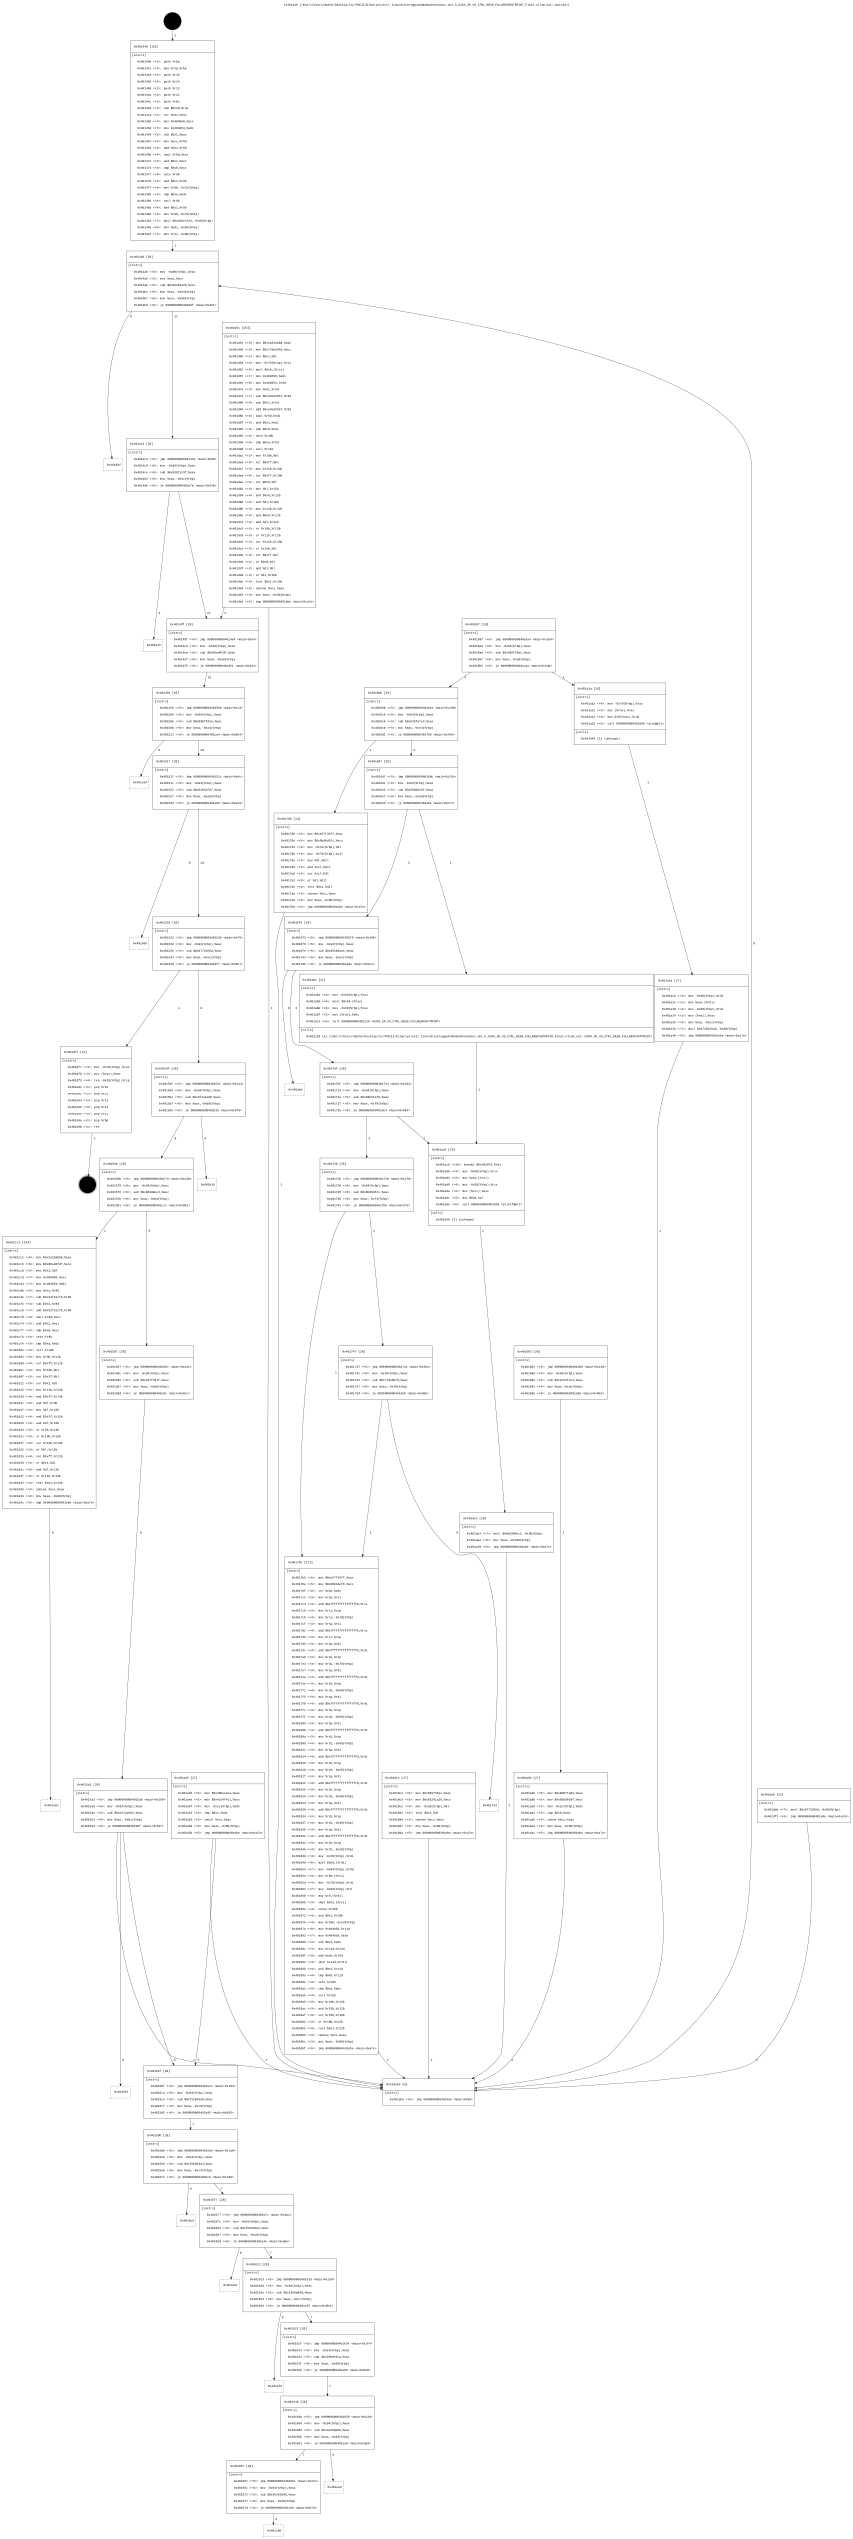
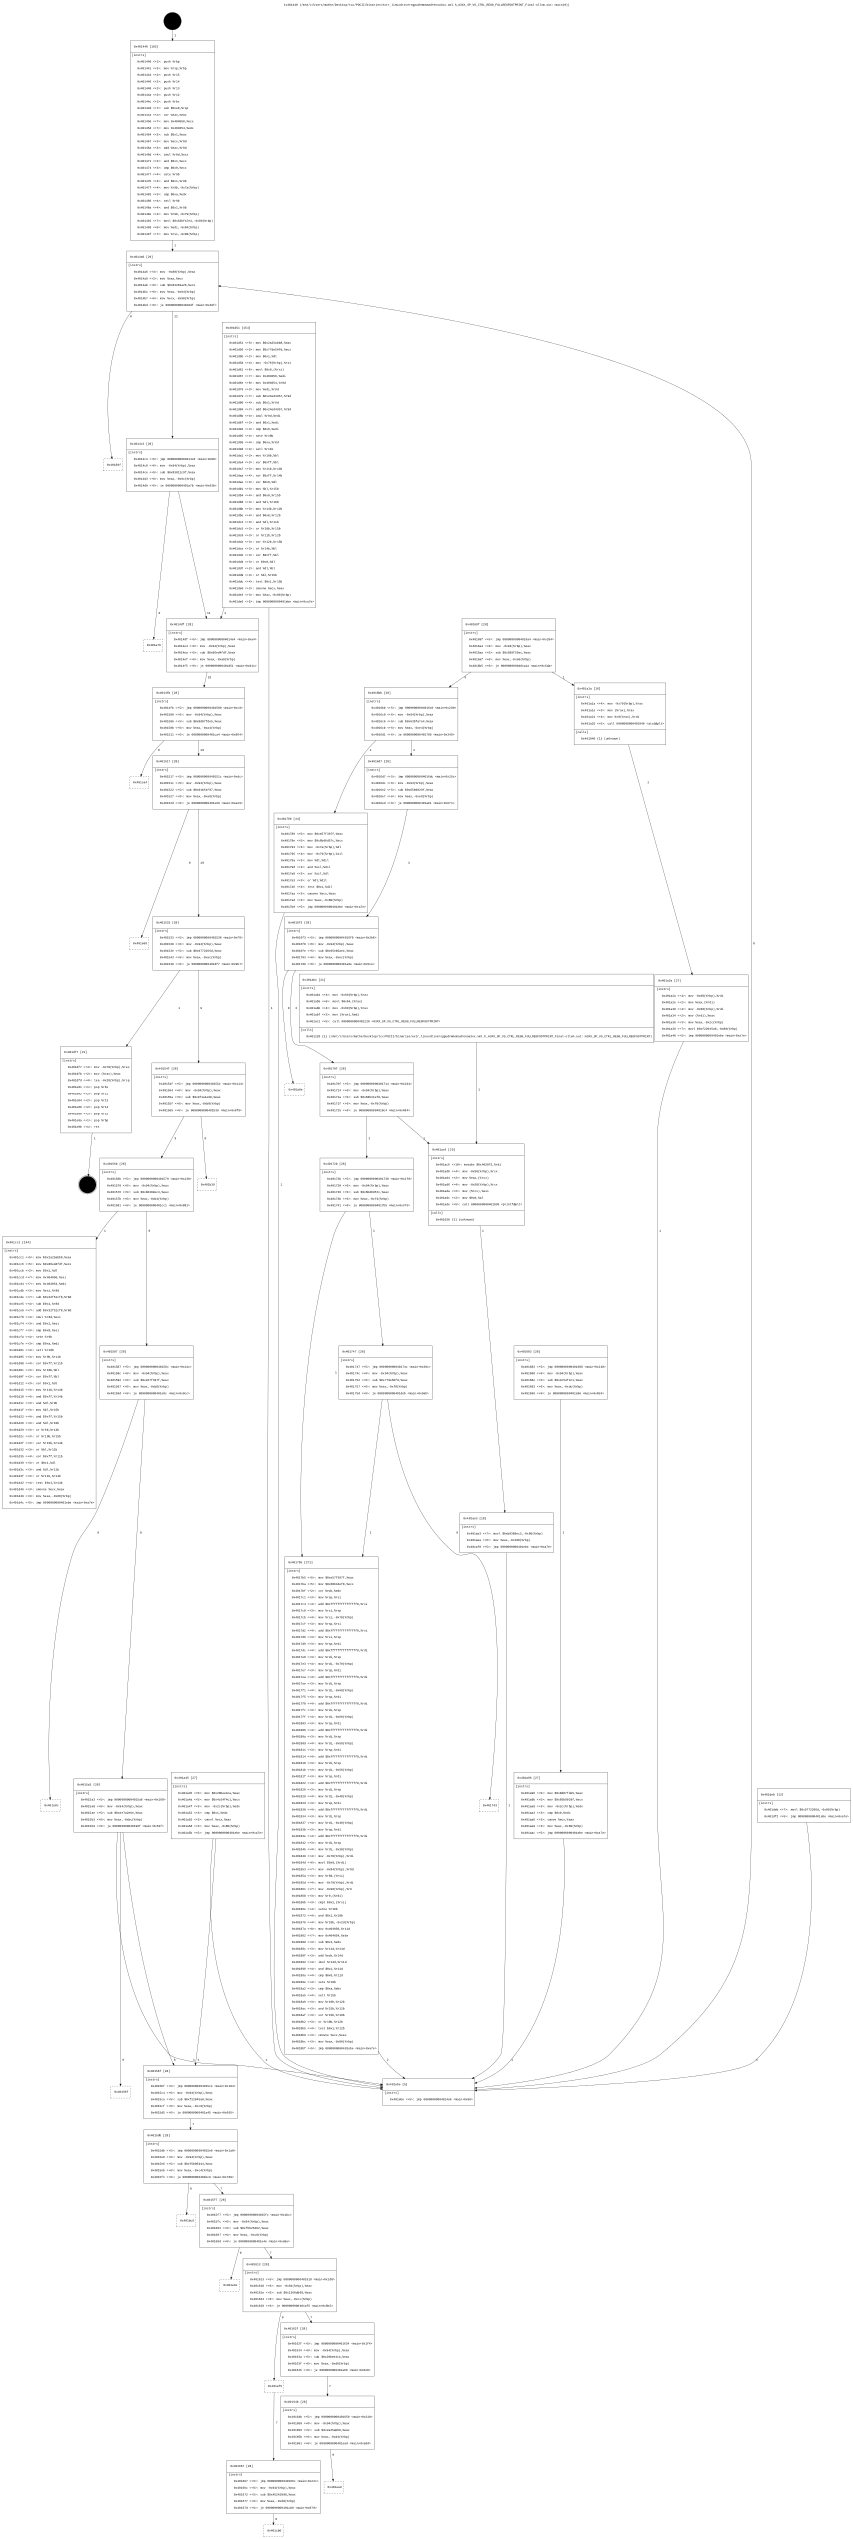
edge "0x4016d7 [28]" -> "0x401ab1 [21]": removed, label "1"
edge "0x401cc1 [144]" -> "0x401e0c": now "0x401587 [28]" -> "0x401e0c"
node "0x4018c4 [27]": removed
edge "0x40164b [28]" -> "0x401667 [28]": now "0x401af5" -> "0x401667 [28]"
